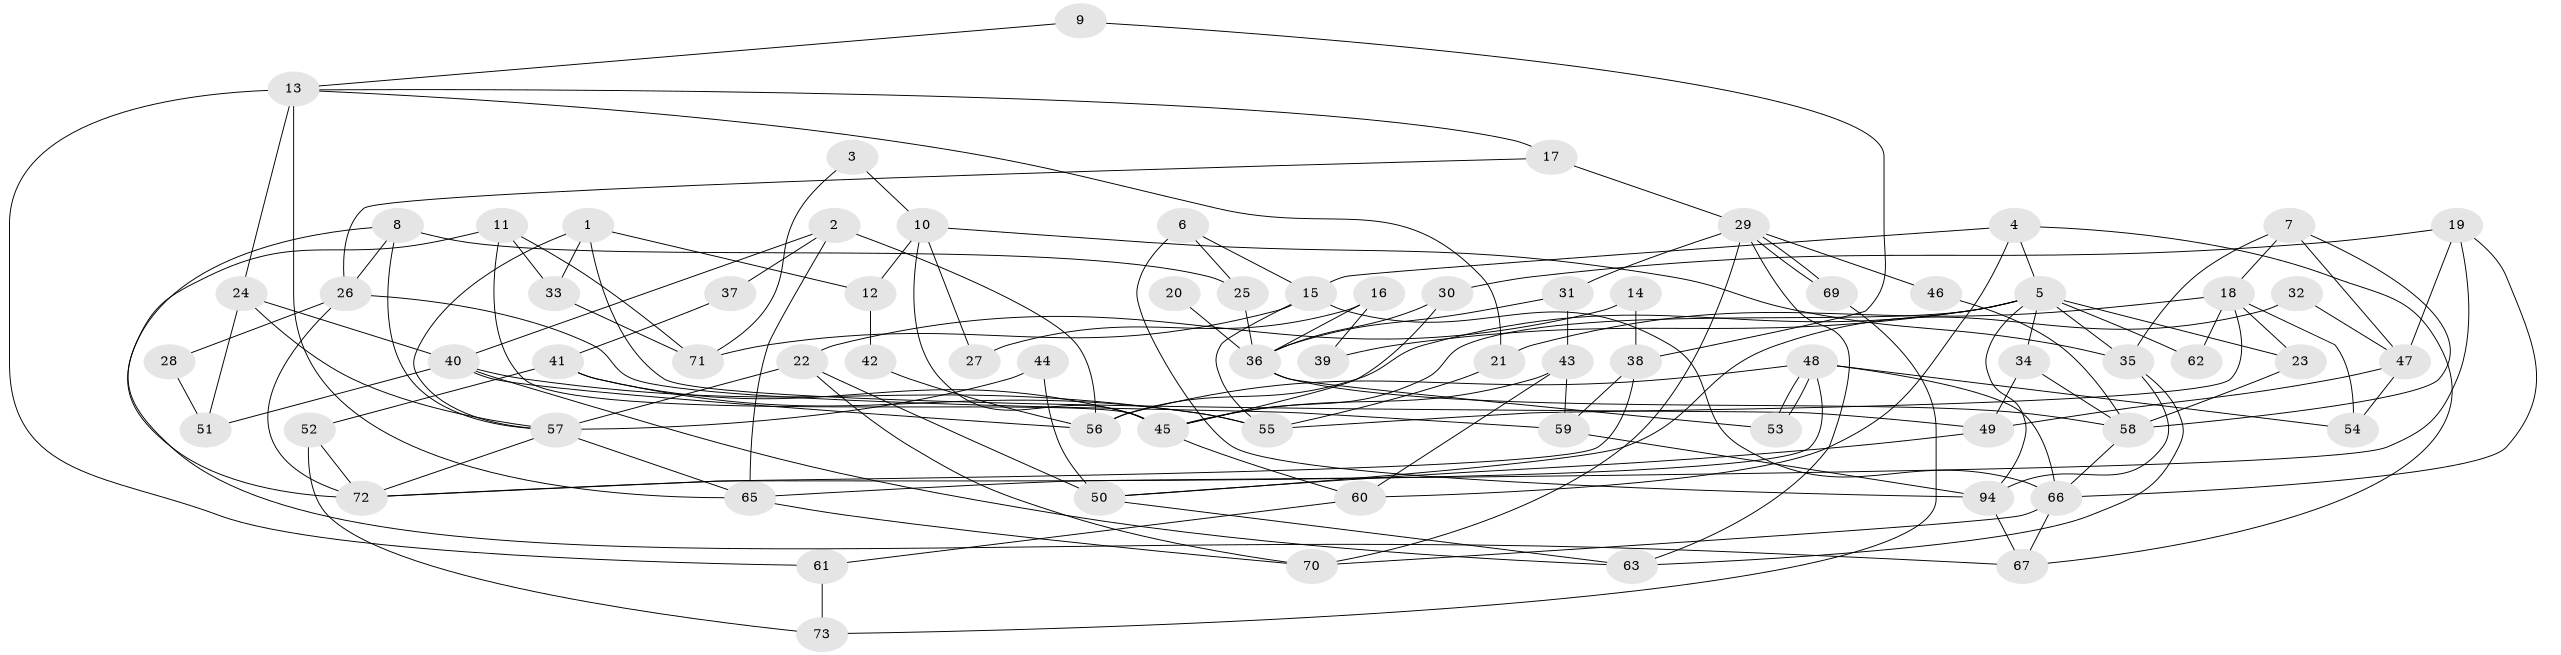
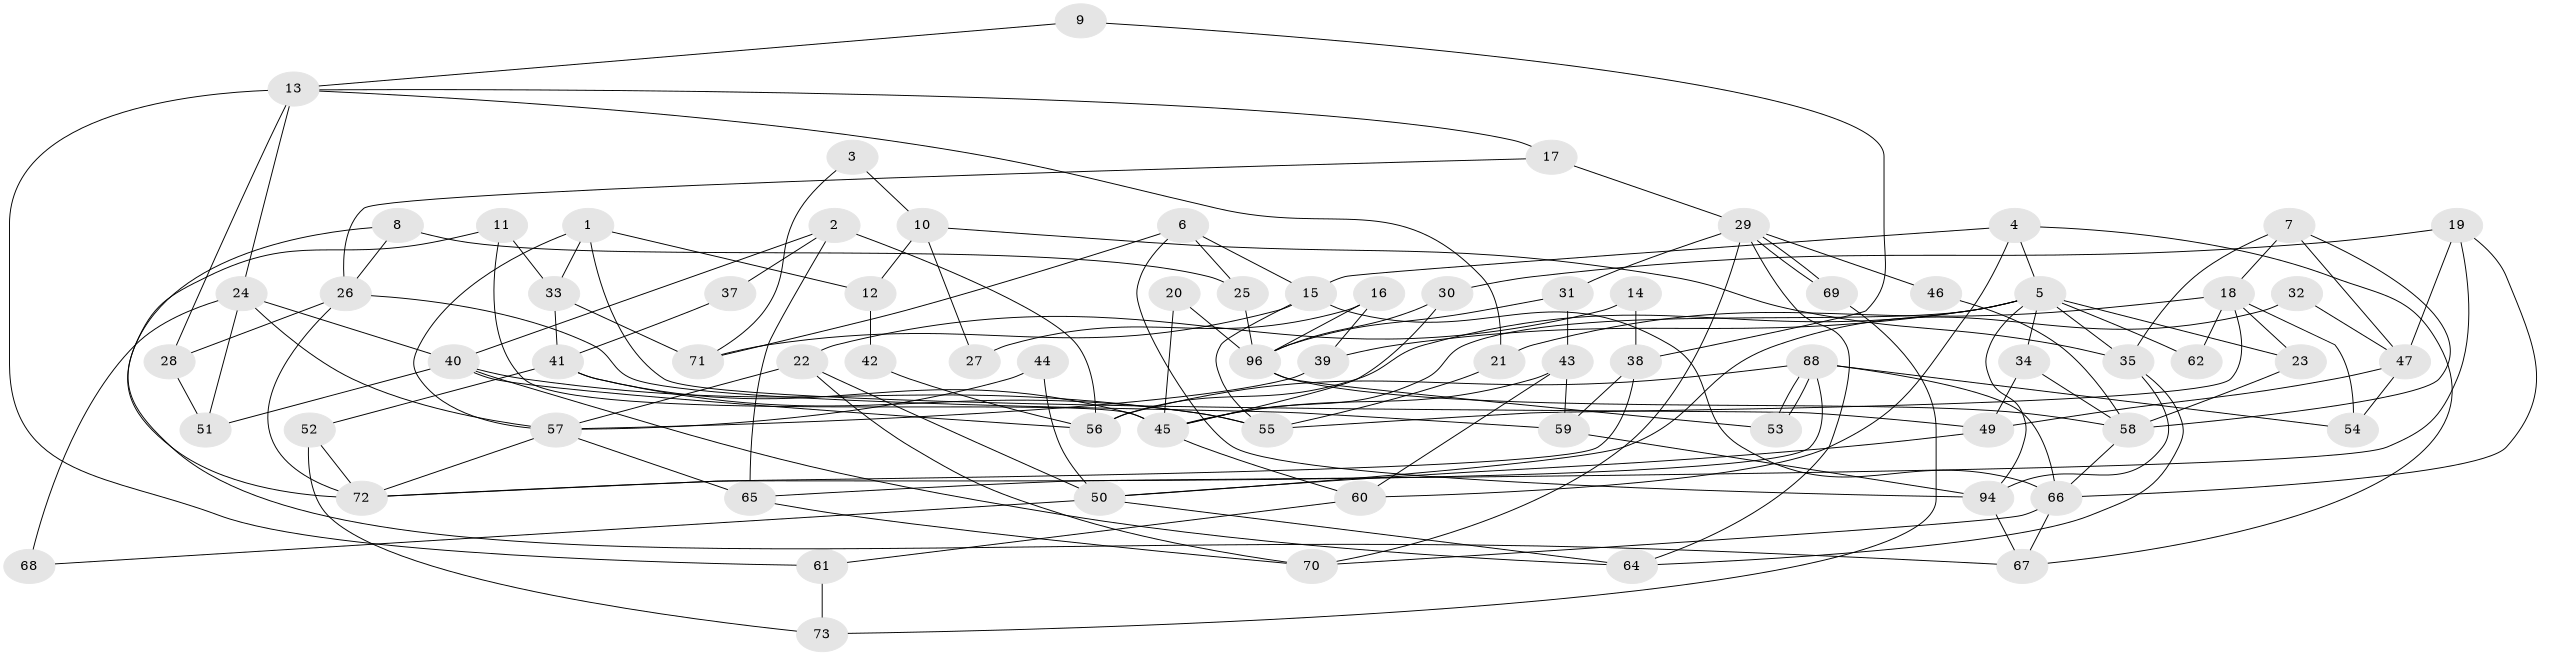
edge "11" -- "71": now "6" -- "71"
edge "33" -- "41": added
node "36": label "36" -> "96"
node "48": label "48" -> "88"
edge "8" -- "57": now "39" -- "57"
edge "10" -- "45": now "20" -- "45"
edge "13" -- "65": now "13" -- "28"
node "68": added
node "63": label "63" -> "64"
